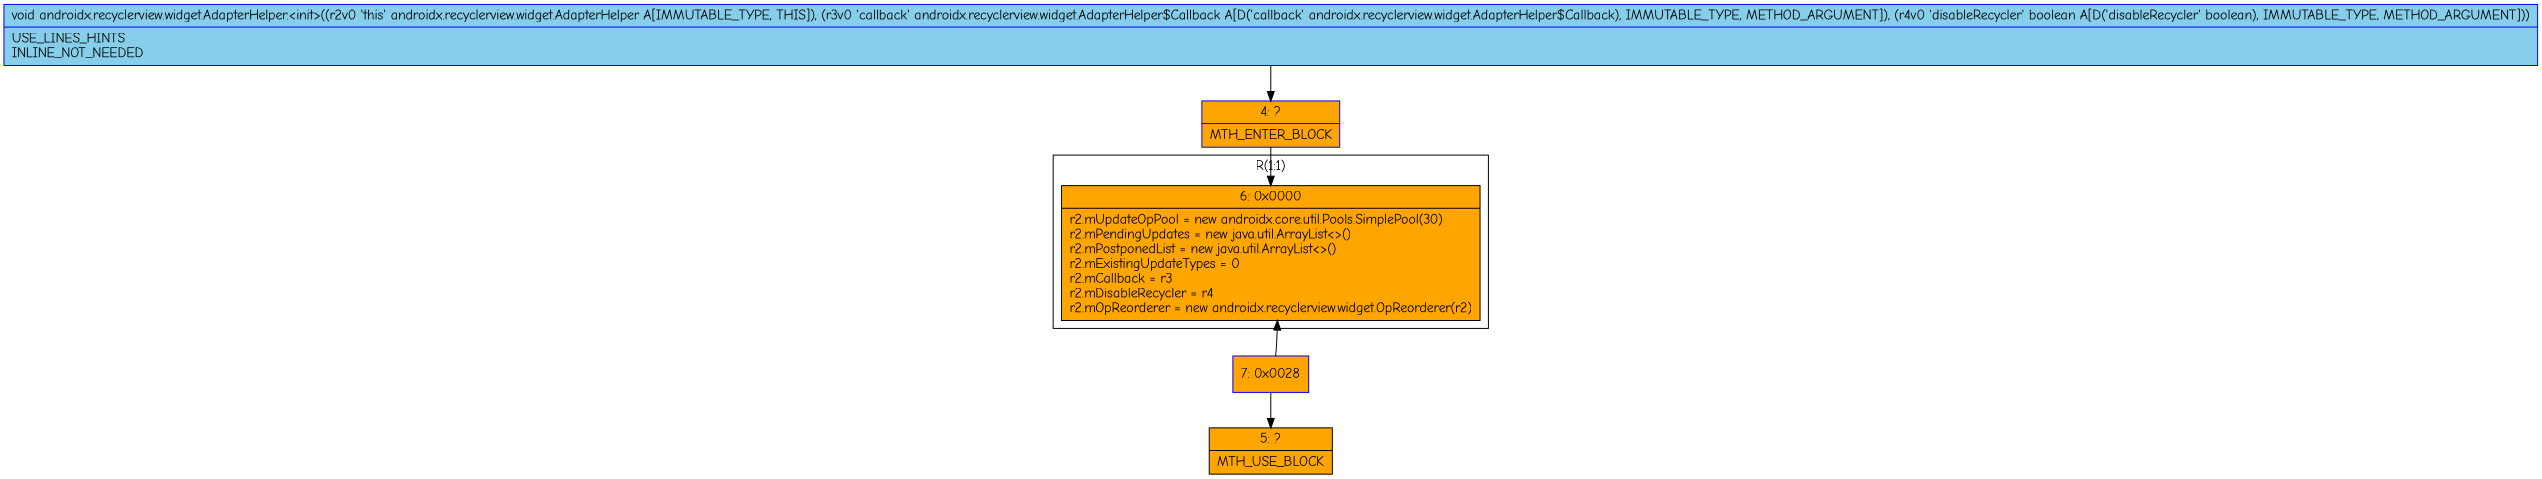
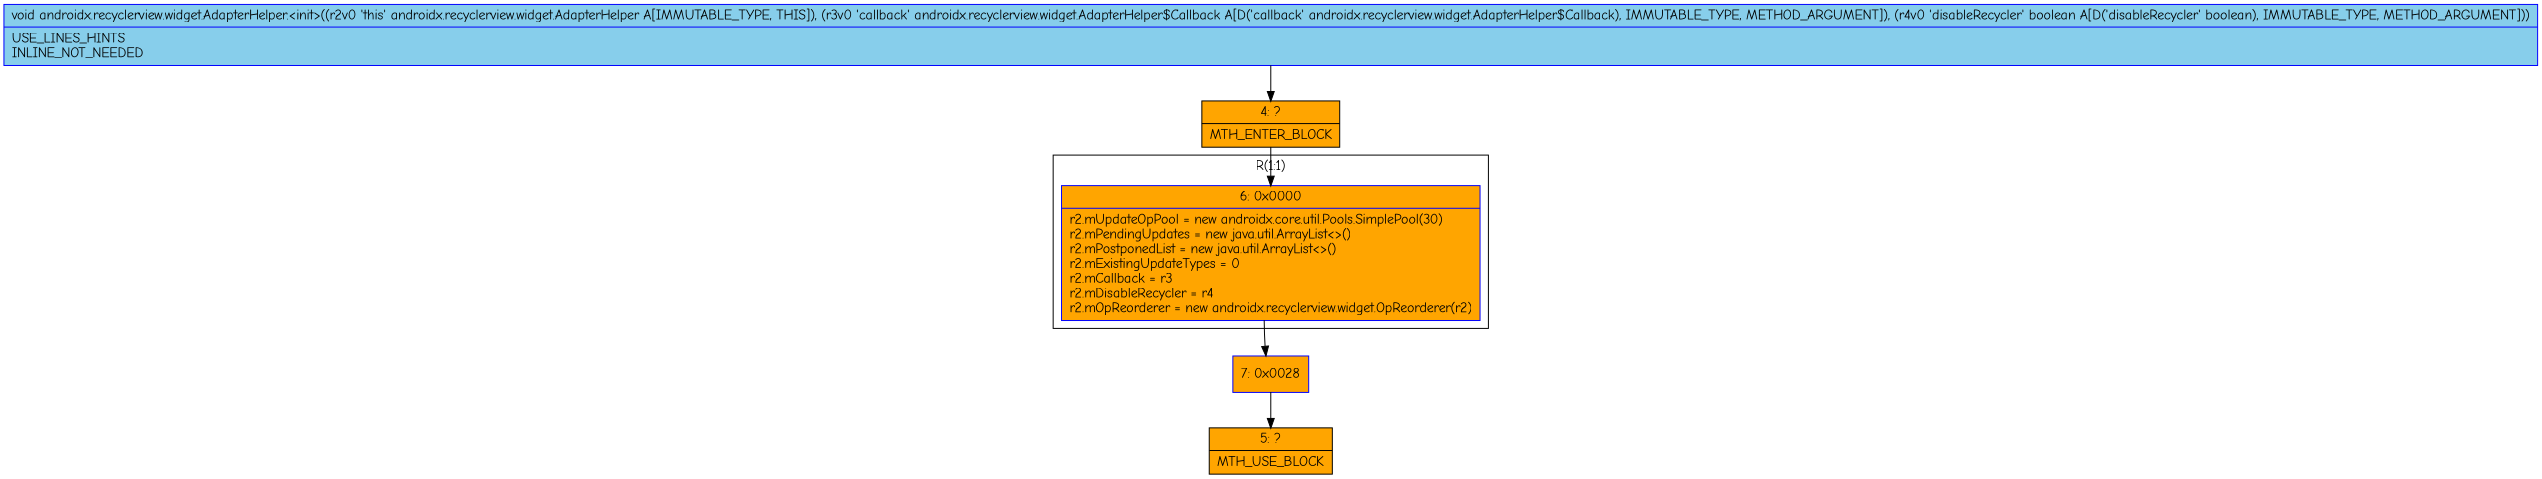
node "4: ?": color blue -> black
node "6: 0x0000": color black -> blue
edge "7: 0x0028" -> "6: 0x0000": reversed
